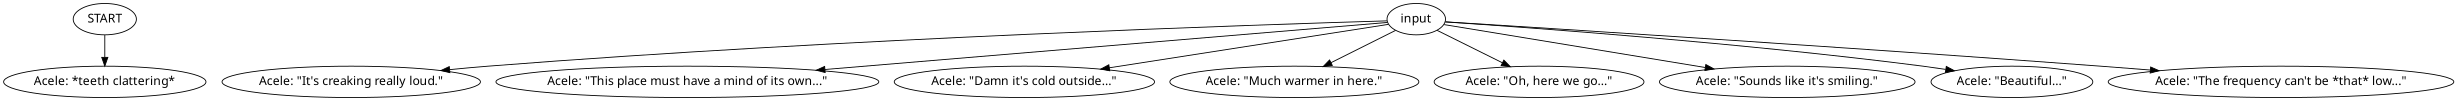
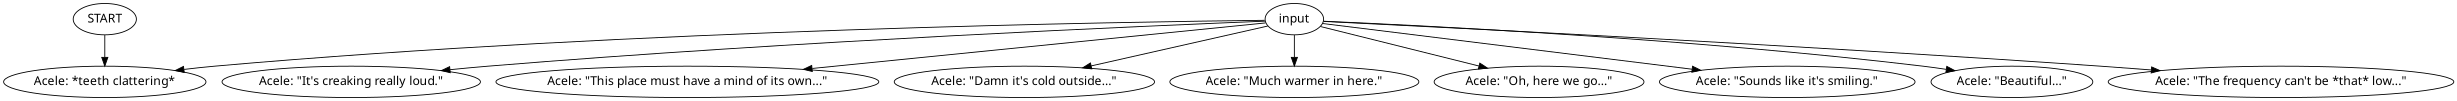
edge "input" -> "Acele: *teeth clattering*": added
